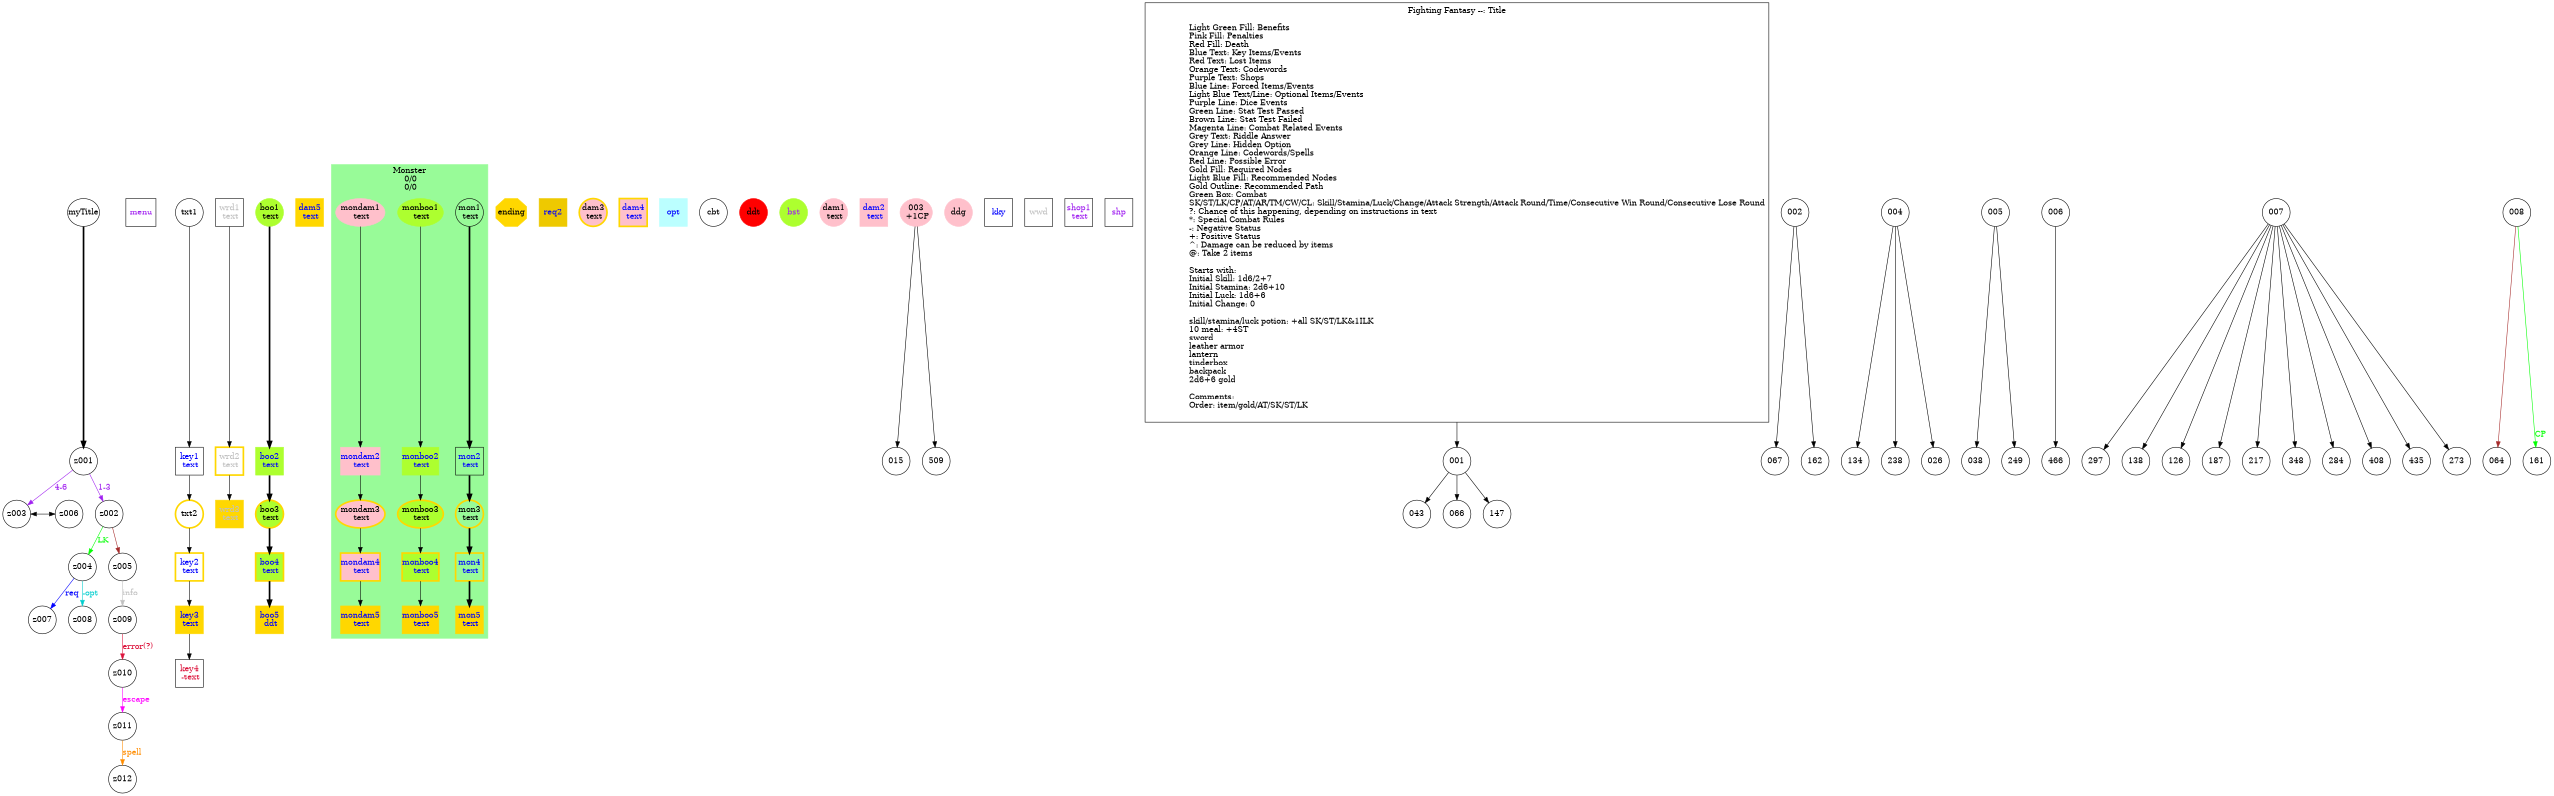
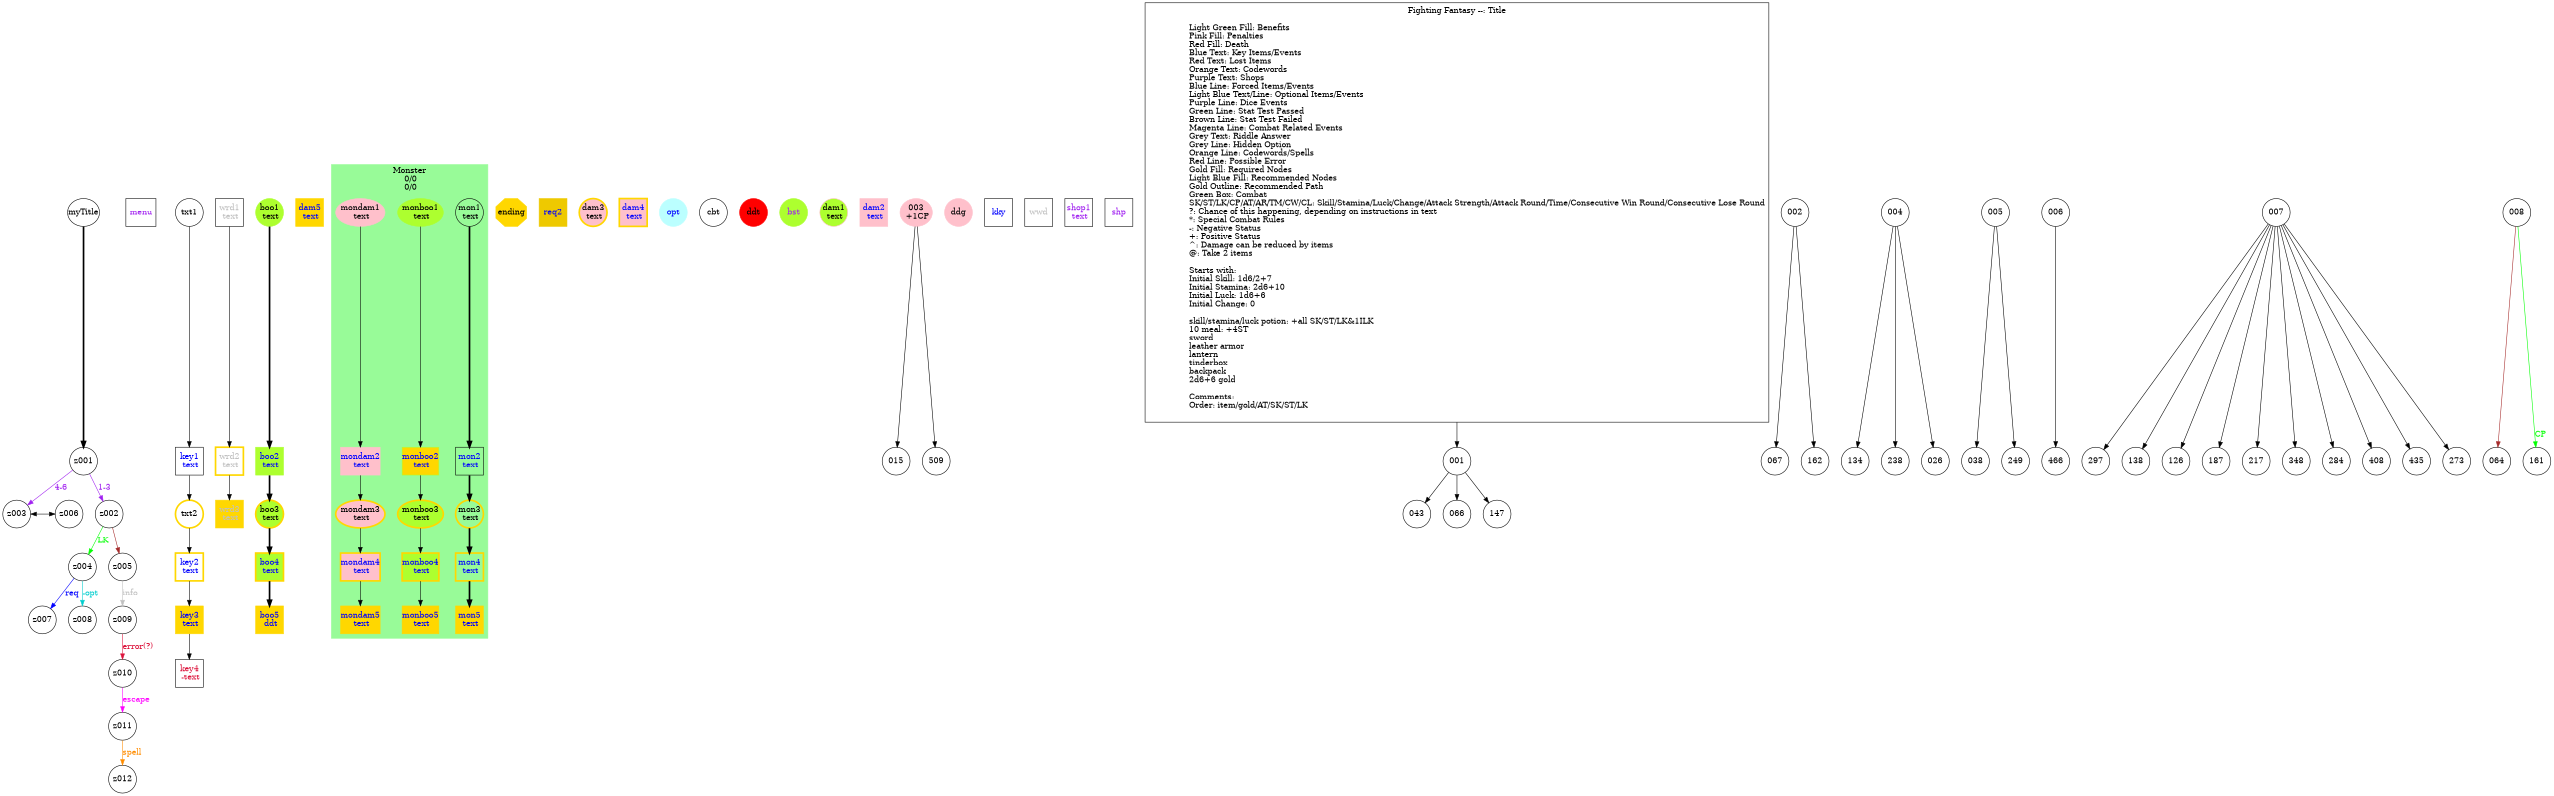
node "opt": shape box -> ellipse
node "dam1 text": fillcolor pink -> greenyellow
node "monboo2 text": fillcolor greenyellow -> gold
